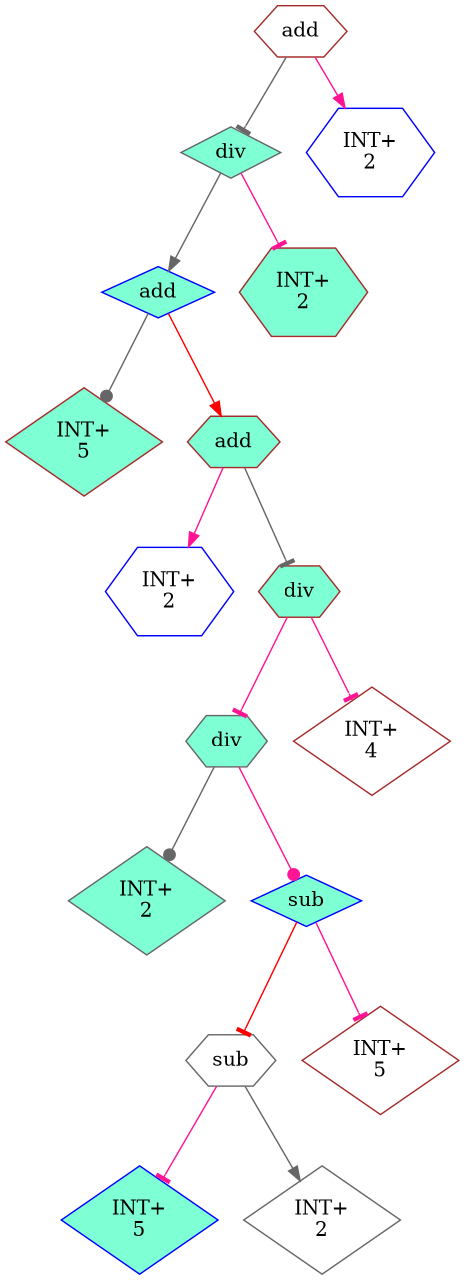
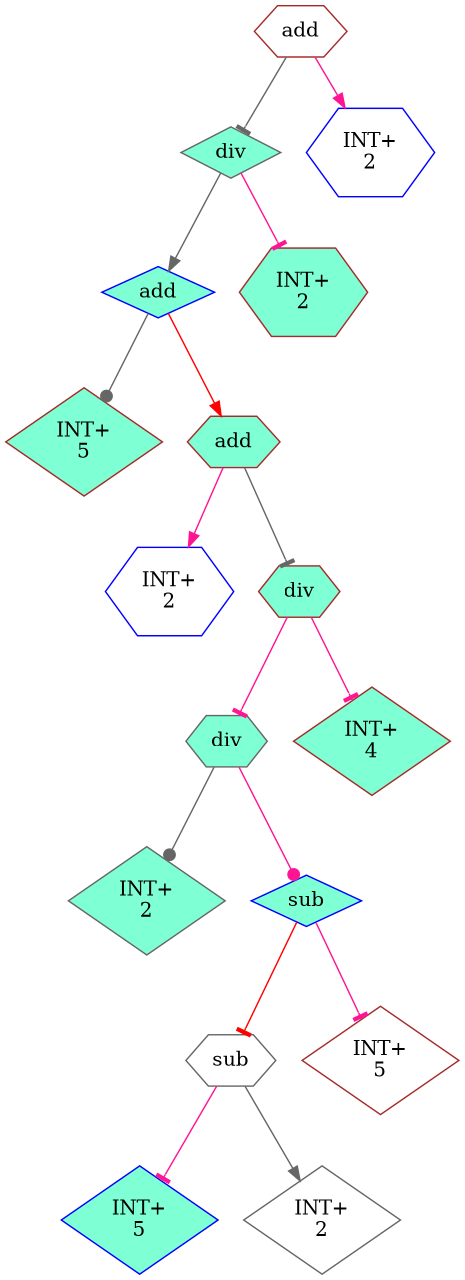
node "INT+ 4": fillcolor white -> aquamarine
